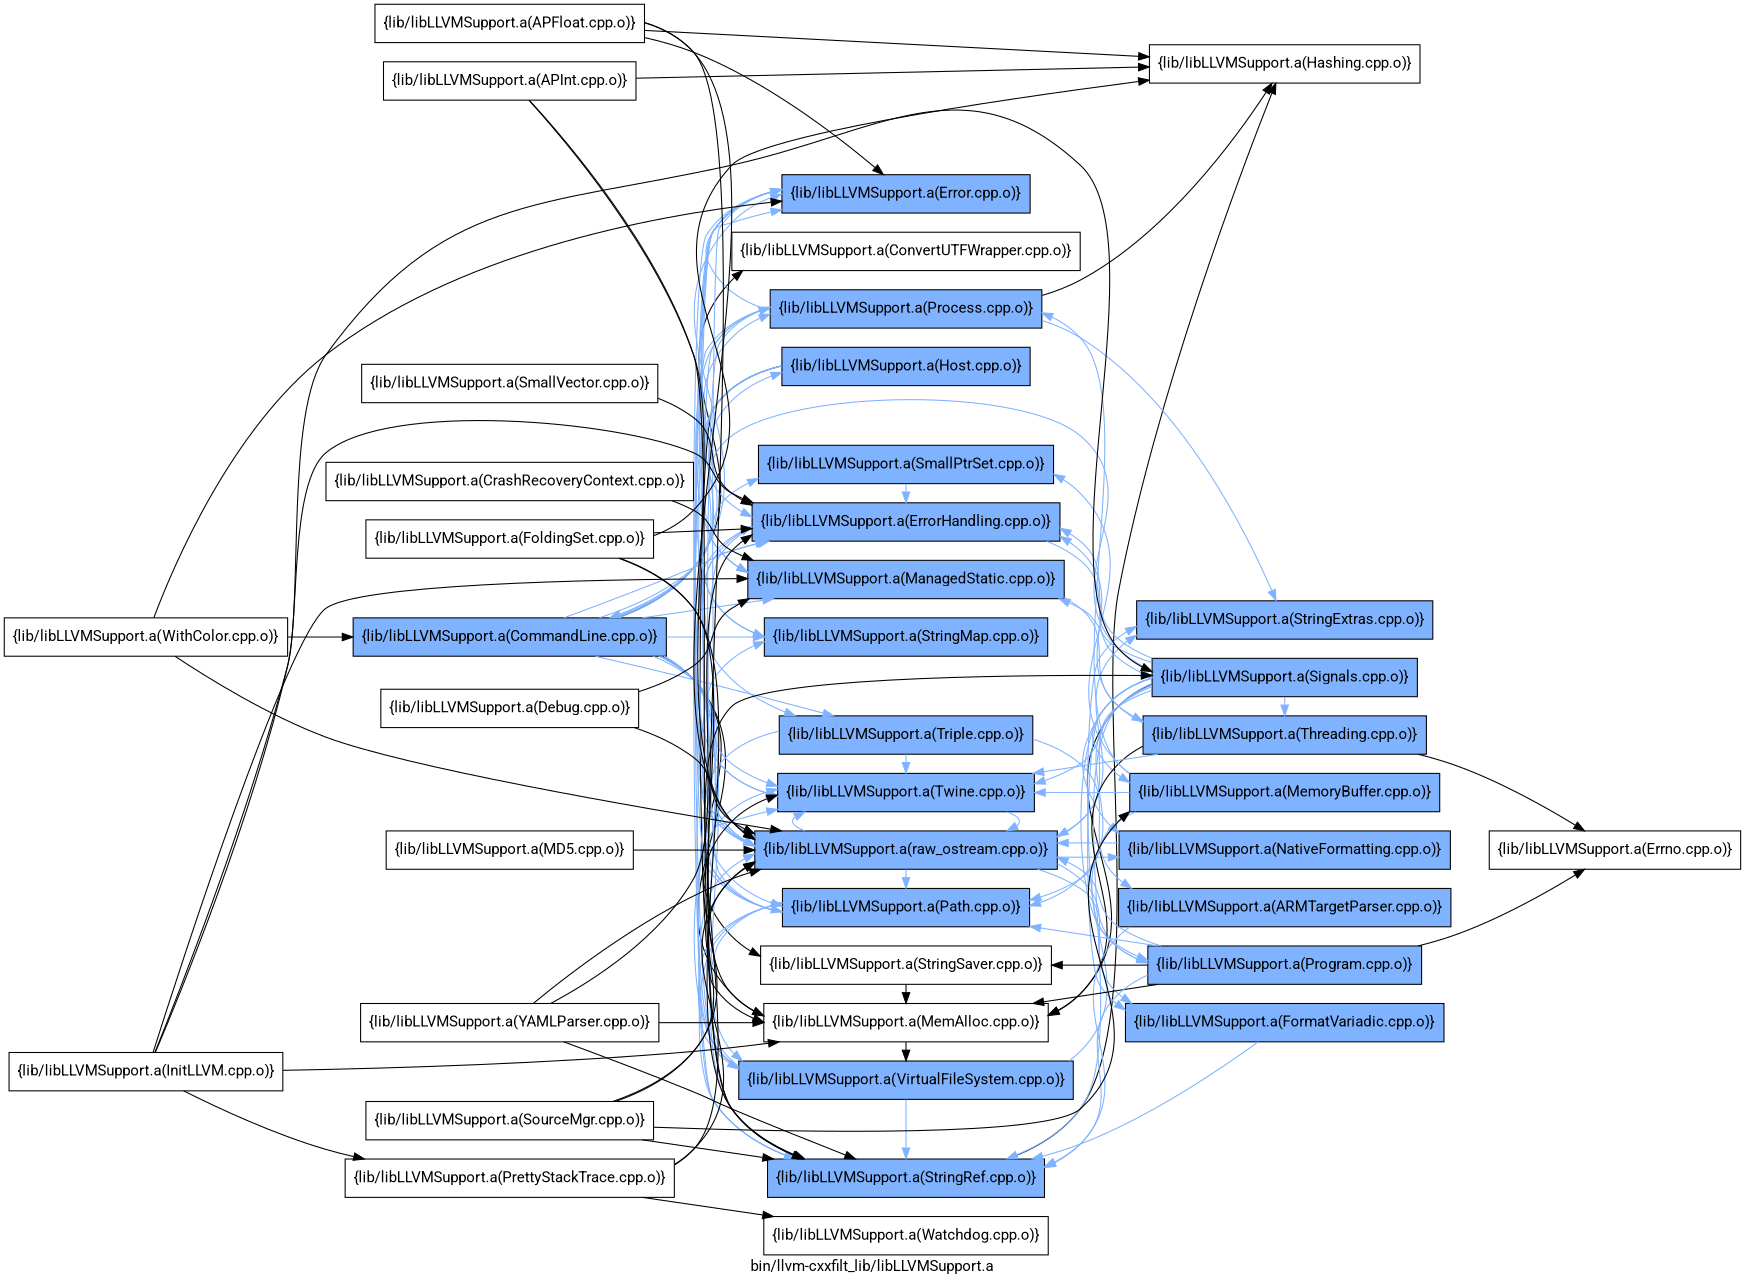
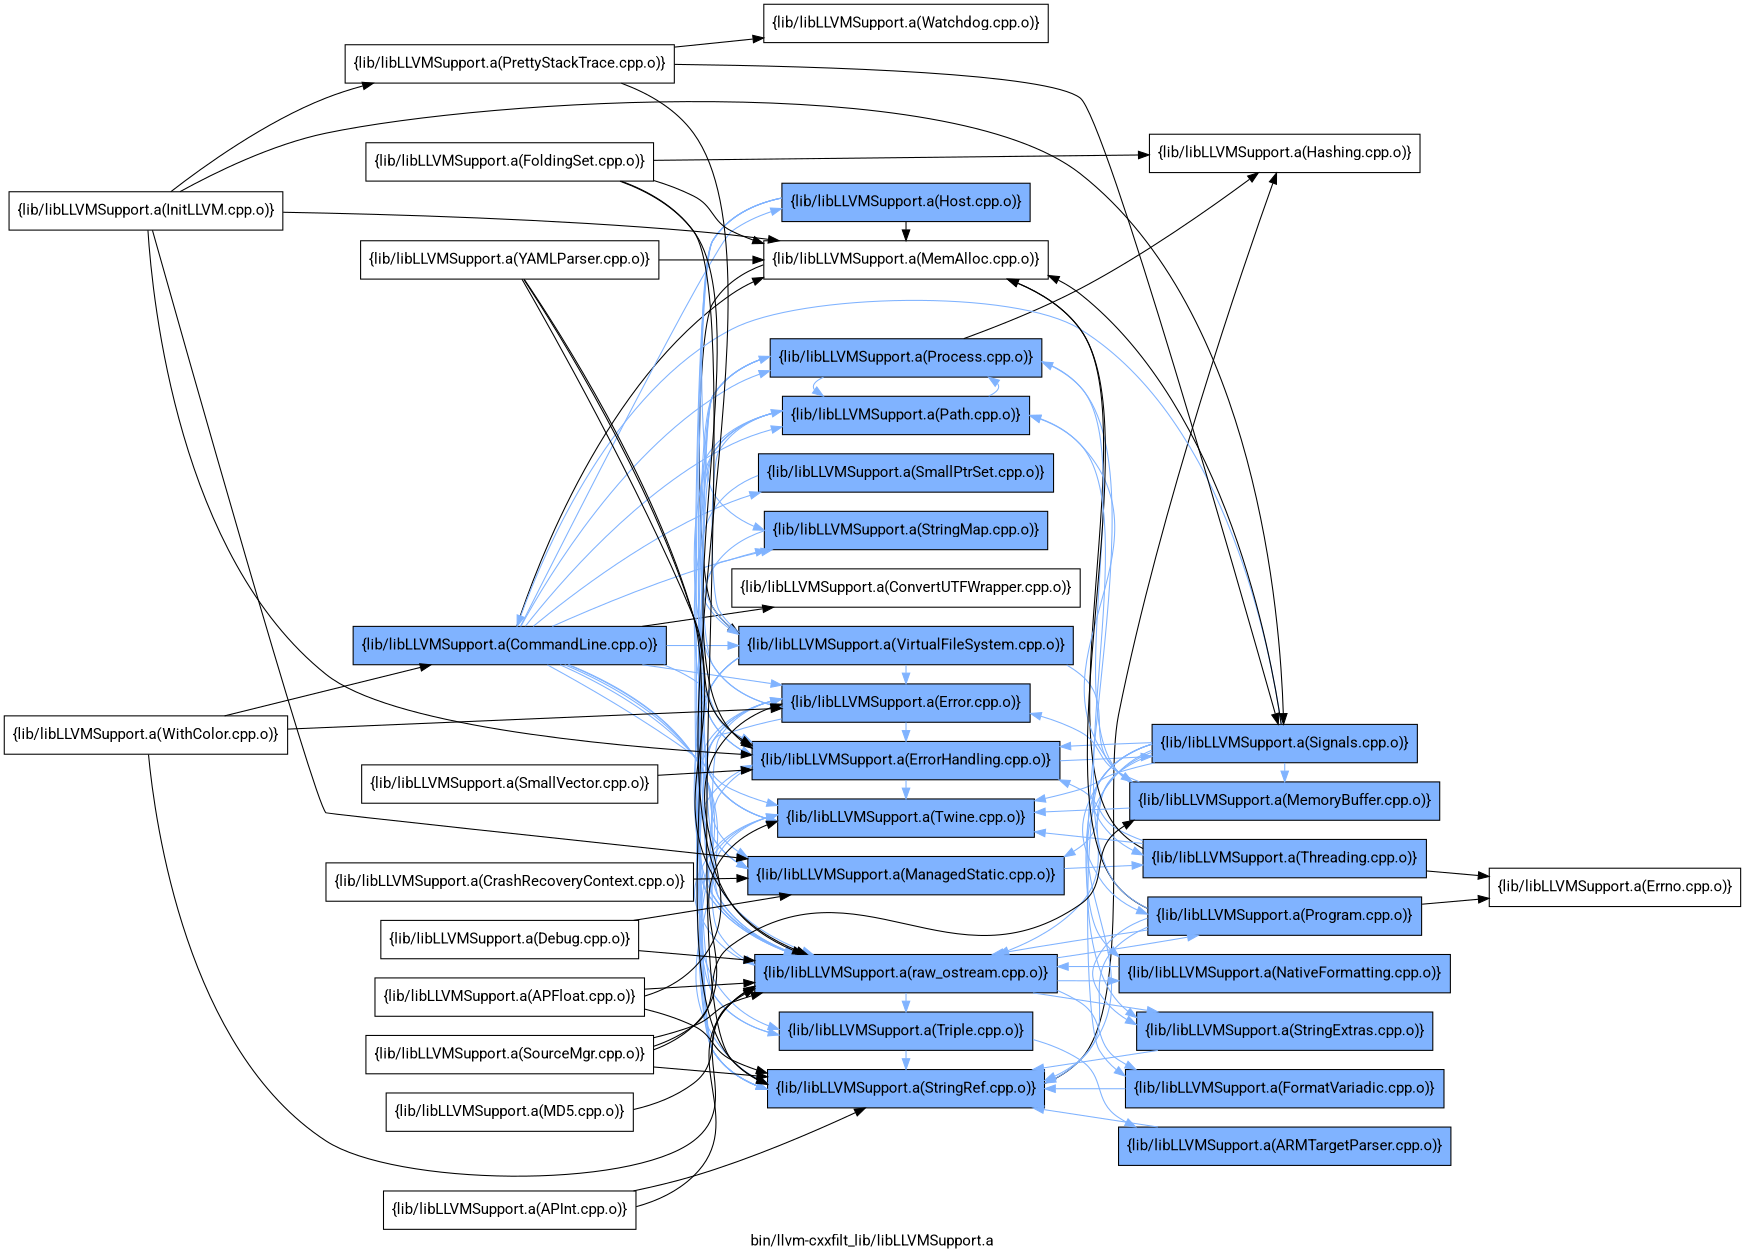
edge "{lib/libLLVMSupport.a(APFloat.cpp.o)}" -> "{lib/libLLVMSupport.a(Hashing.cpp.o)}": removed
edge "{lib/libLLVMSupport.a(APInt.cpp.o)}" -> "{lib/libLLVMSupport.a(Hashing.cpp.o)}": removed
edge "{lib/libLLVMSupport.a(MemoryBuffer.cpp.o)}" -> "{lib/libLLVMSupport.a(SmallPtrSet.cpp.o)}": now "{lib/libLLVMSupport.a(MemoryBuffer.cpp.o)}" -> "{lib/libLLVMSupport.a(Error.cpp.o)}"
edge "{lib/libLLVMSupport.a(Host.cpp.o)}" -> "{lib/libLLVMSupport.a(StringRef.cpp.o)}": added
edge "{lib/libLLVMSupport.a(Process.cpp.o)}" -> "{lib/libLLVMSupport.a(StringRef.cpp.o)}": added
edge "{lib/libLLVMSupport.a(Signals.cpp.o)}" -> "{lib/libLLVMSupport.a(Path.cpp.o)}": removed
edge "{lib/libLLVMSupport.a(raw_ostream.cpp.o)}" -> "{lib/libLLVMSupport.a(Path.cpp.o)}": now "{lib/libLLVMSupport.a(raw_ostream.cpp.o)}" -> "{lib/libLLVMSupport.a(Triple.cpp.o)}"
node "{lib/libLLVMSupport.a(StringSaver.cpp.o)}": removed
edge "{lib/libLLVMSupport.a(StringExtras.cpp.o)}" -> "{lib/libLLVMSupport.a(StringRef.cpp.o)}": added
